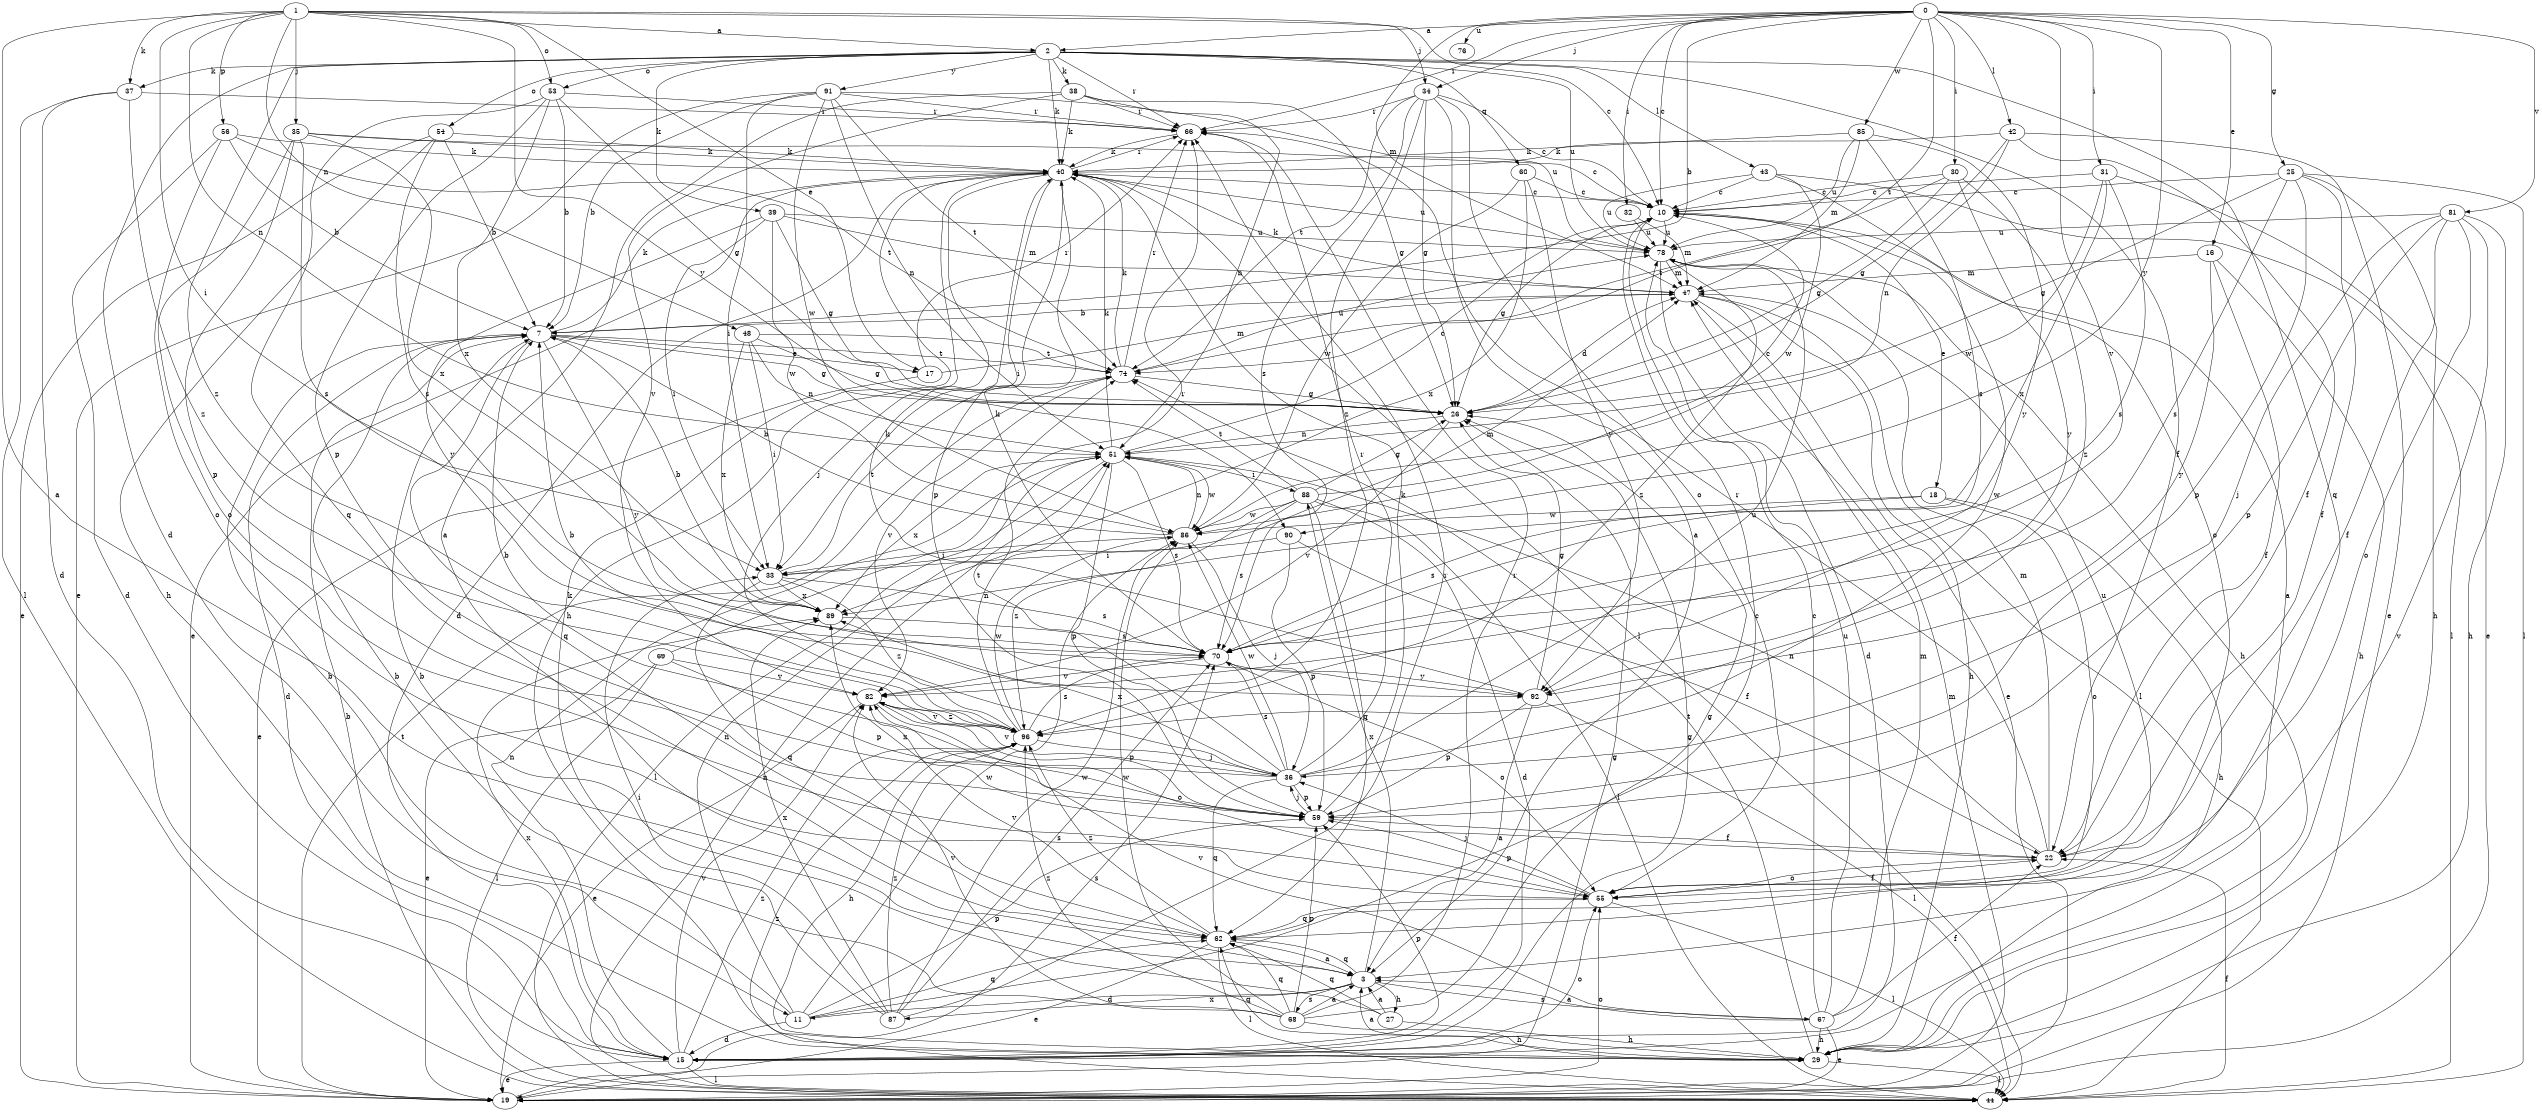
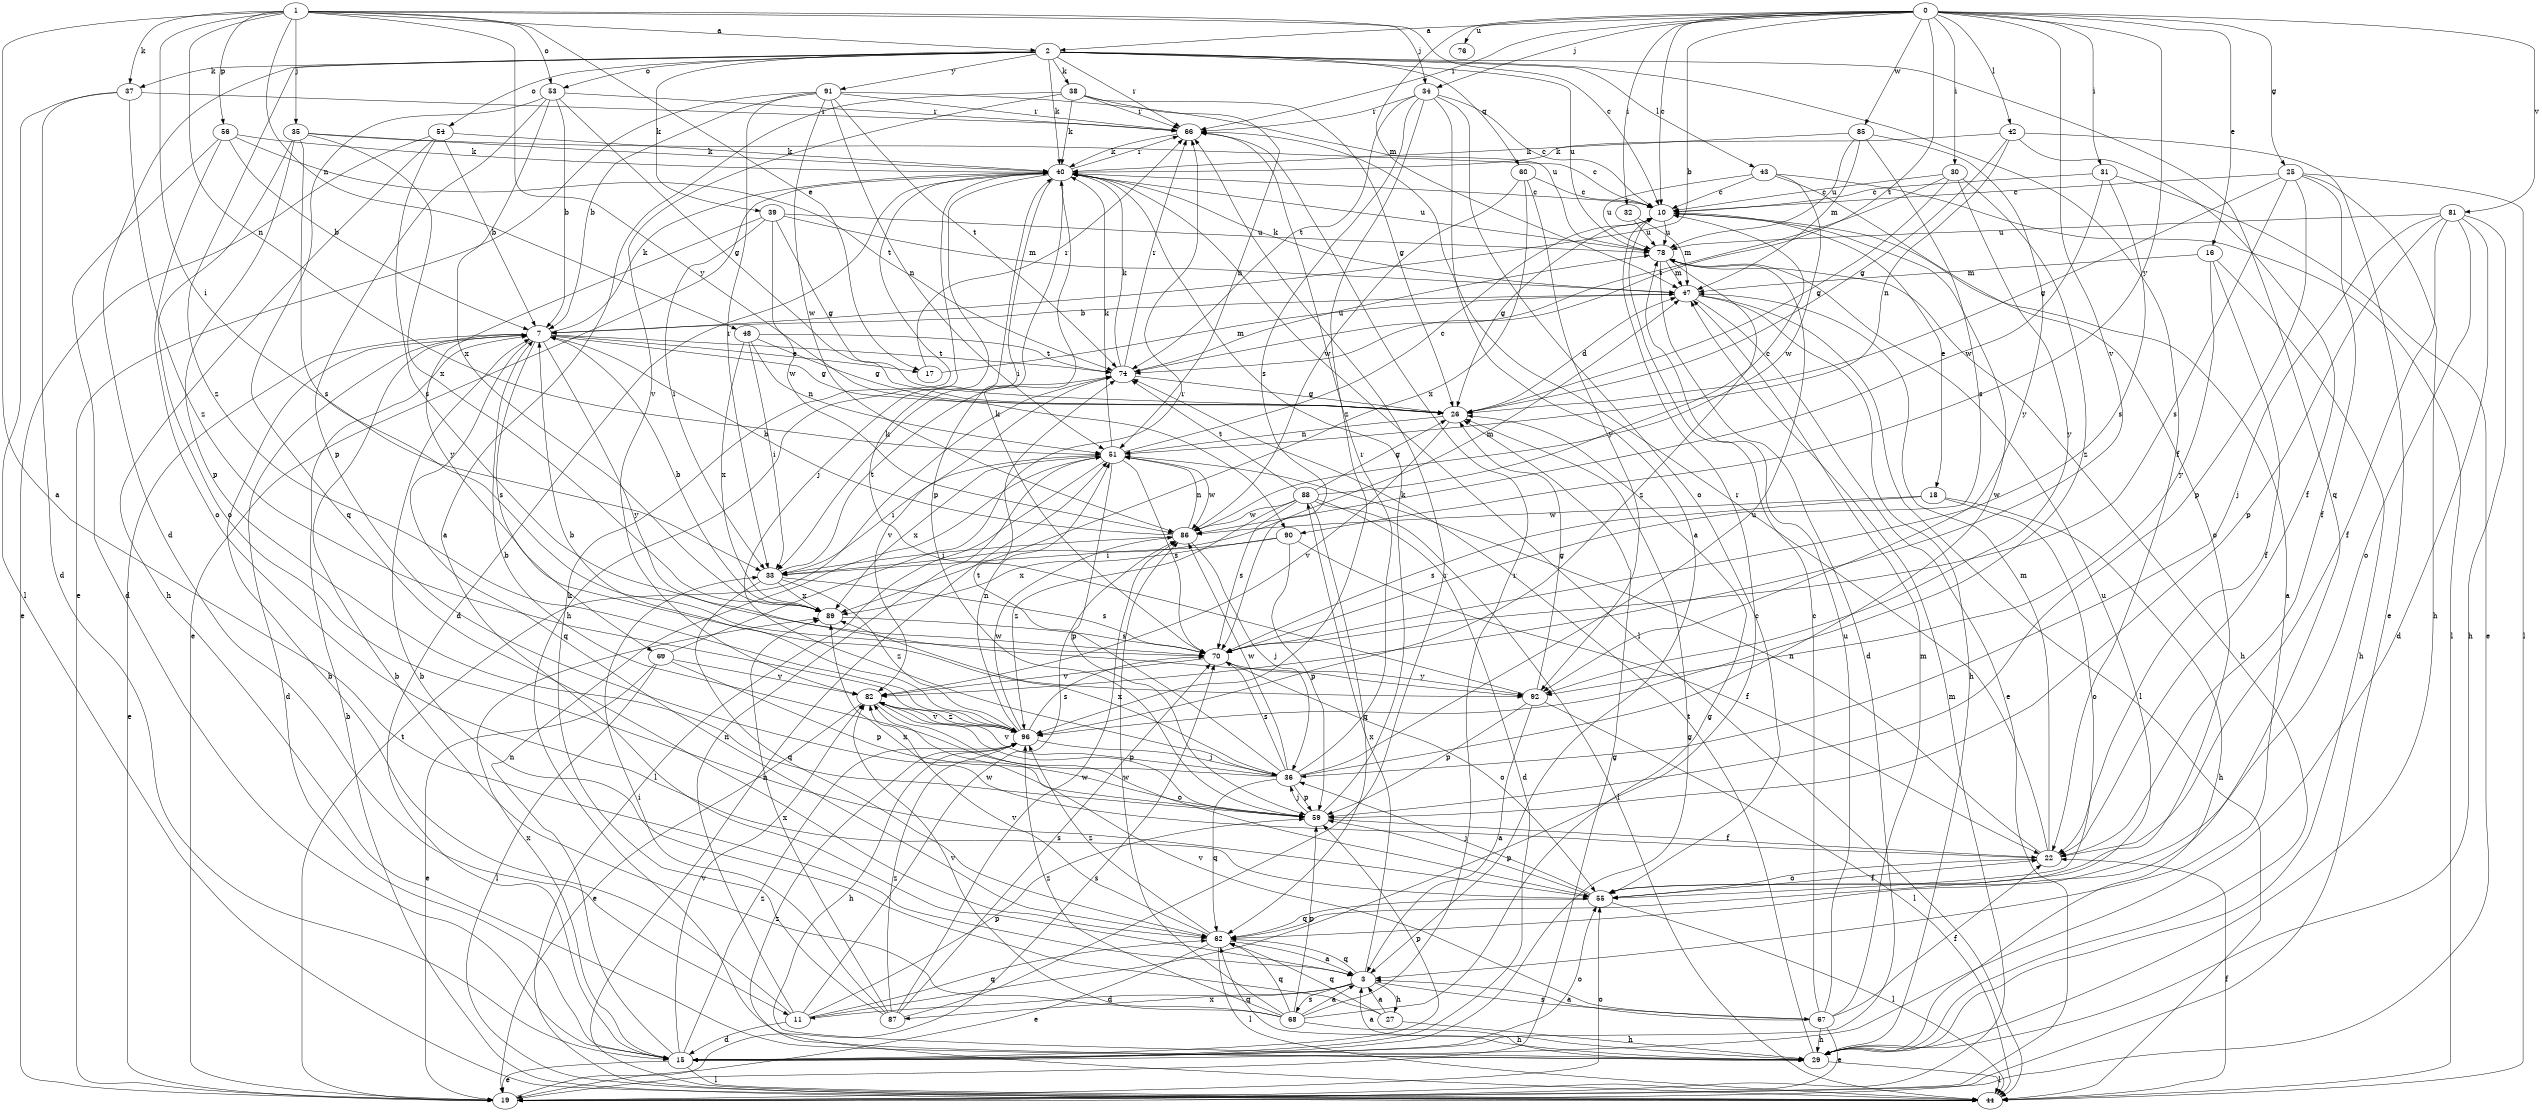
edge "34" -> "26": removed, label "g"
edge "91" -> "33": label "i" -> "r"
edge "51" -> "88": now "51" -> "33"
edge "31" -> "89": now "90" -> "89"
edge "7" -> "69": added, label "s"
edge "17" -> "19": now "7" -> "19"
edge "81" -> "15": label "v" -> "d"
